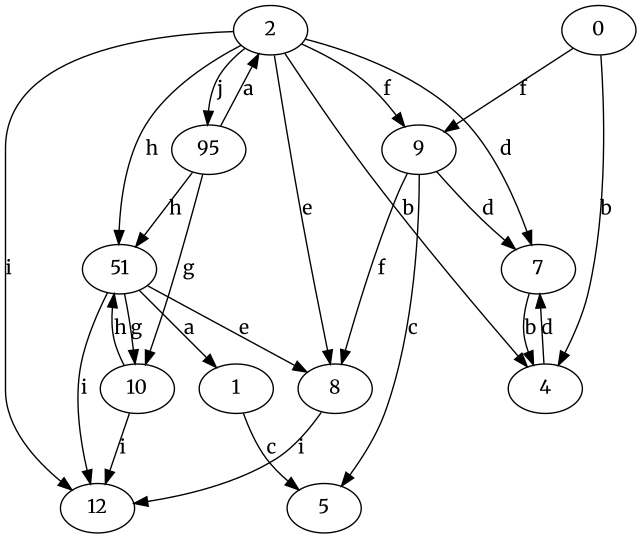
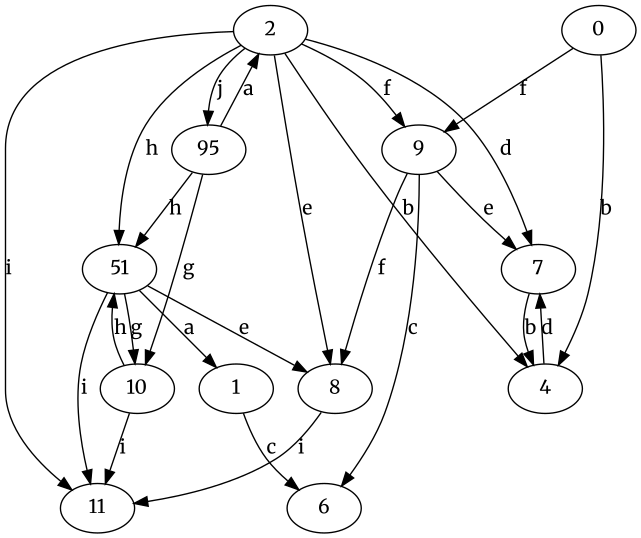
edge "9" -> "7": label "d" -> "e"
node "12": label "12" -> "11"
node "5": label "5" -> "6"
